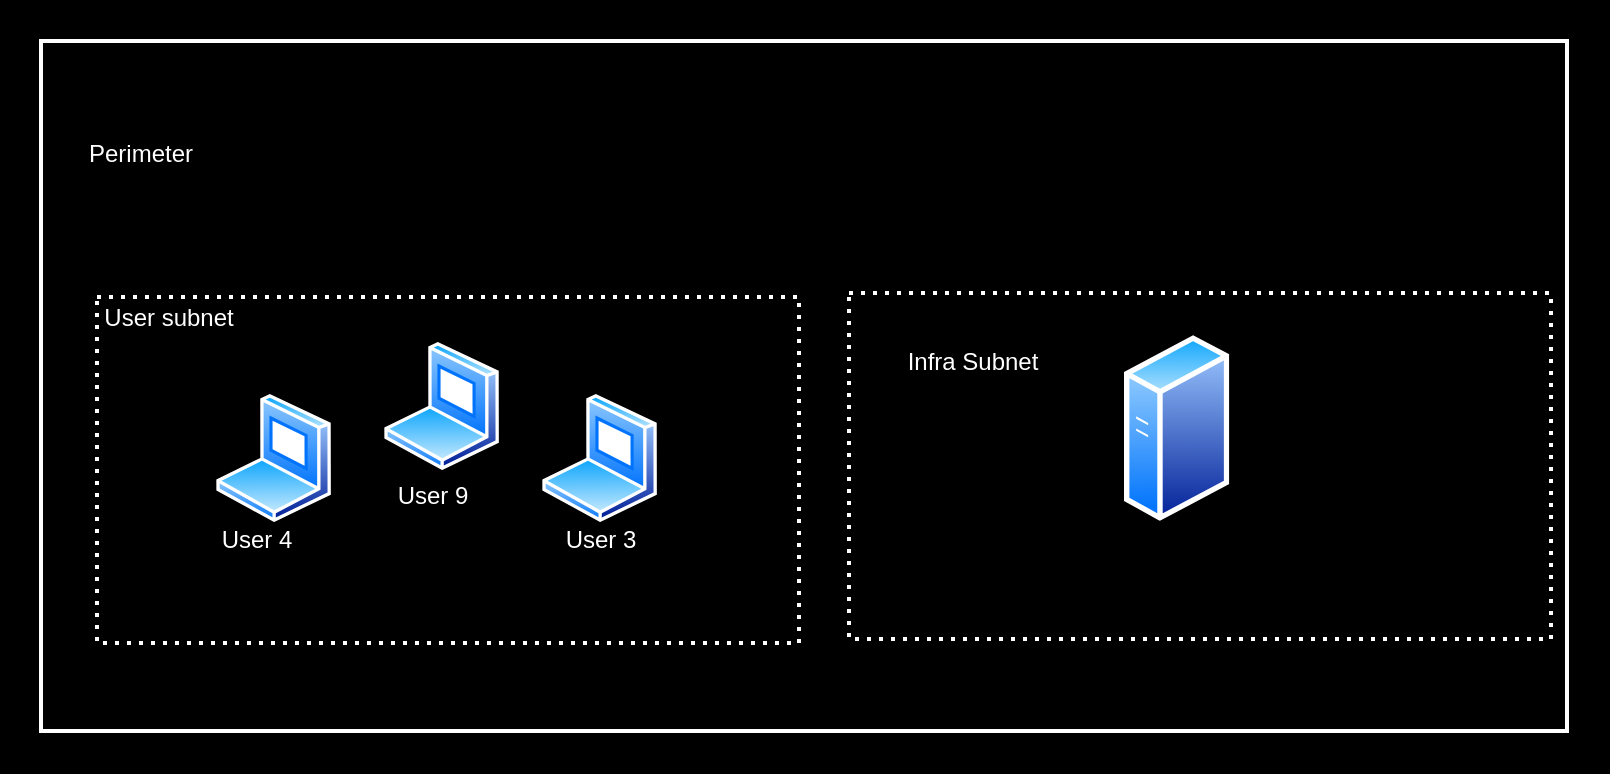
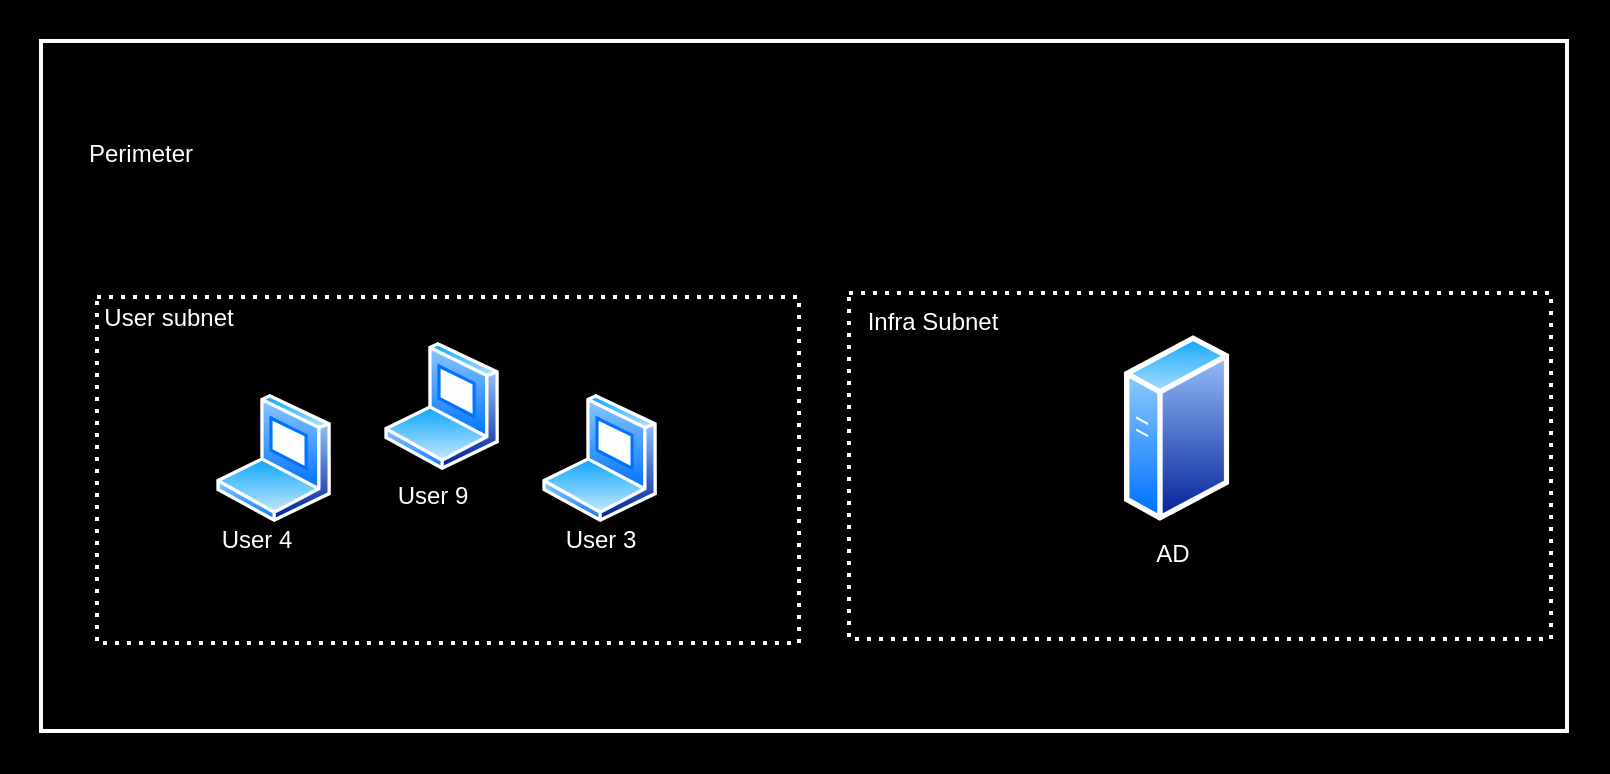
node "Infra Subnet": moved (972, 363) -> (932, 323)
node "AD": added
